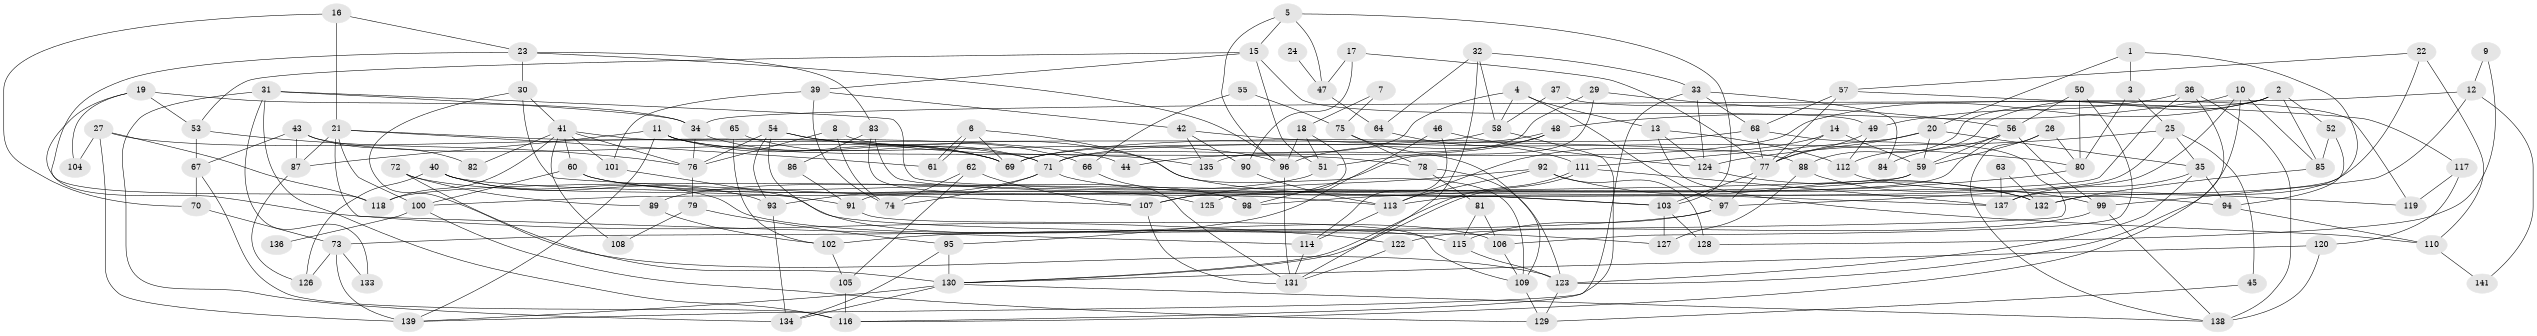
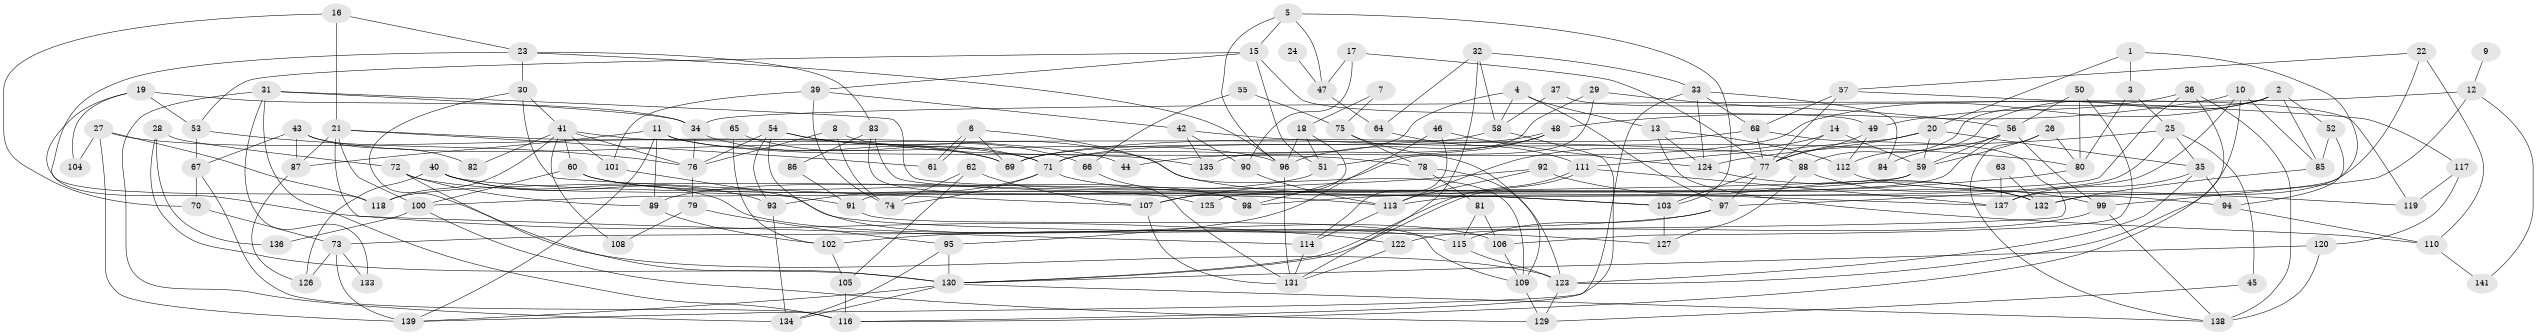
node "28": added
edge "11" -- "69": now "11" -- "89"
node "128": removed
